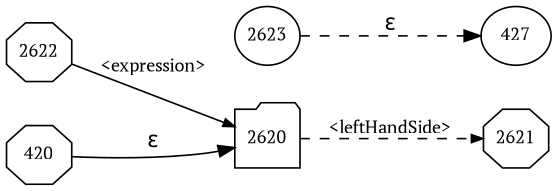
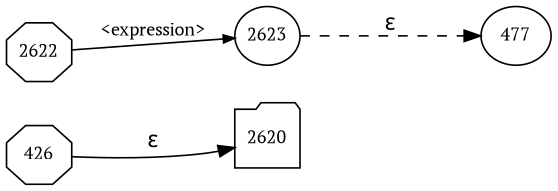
node "427": label "427" -> "477"
edge "2622" -> "2620": now "2622" -> "2623"
node "2621": removed
node "420": label "420" -> "426"
